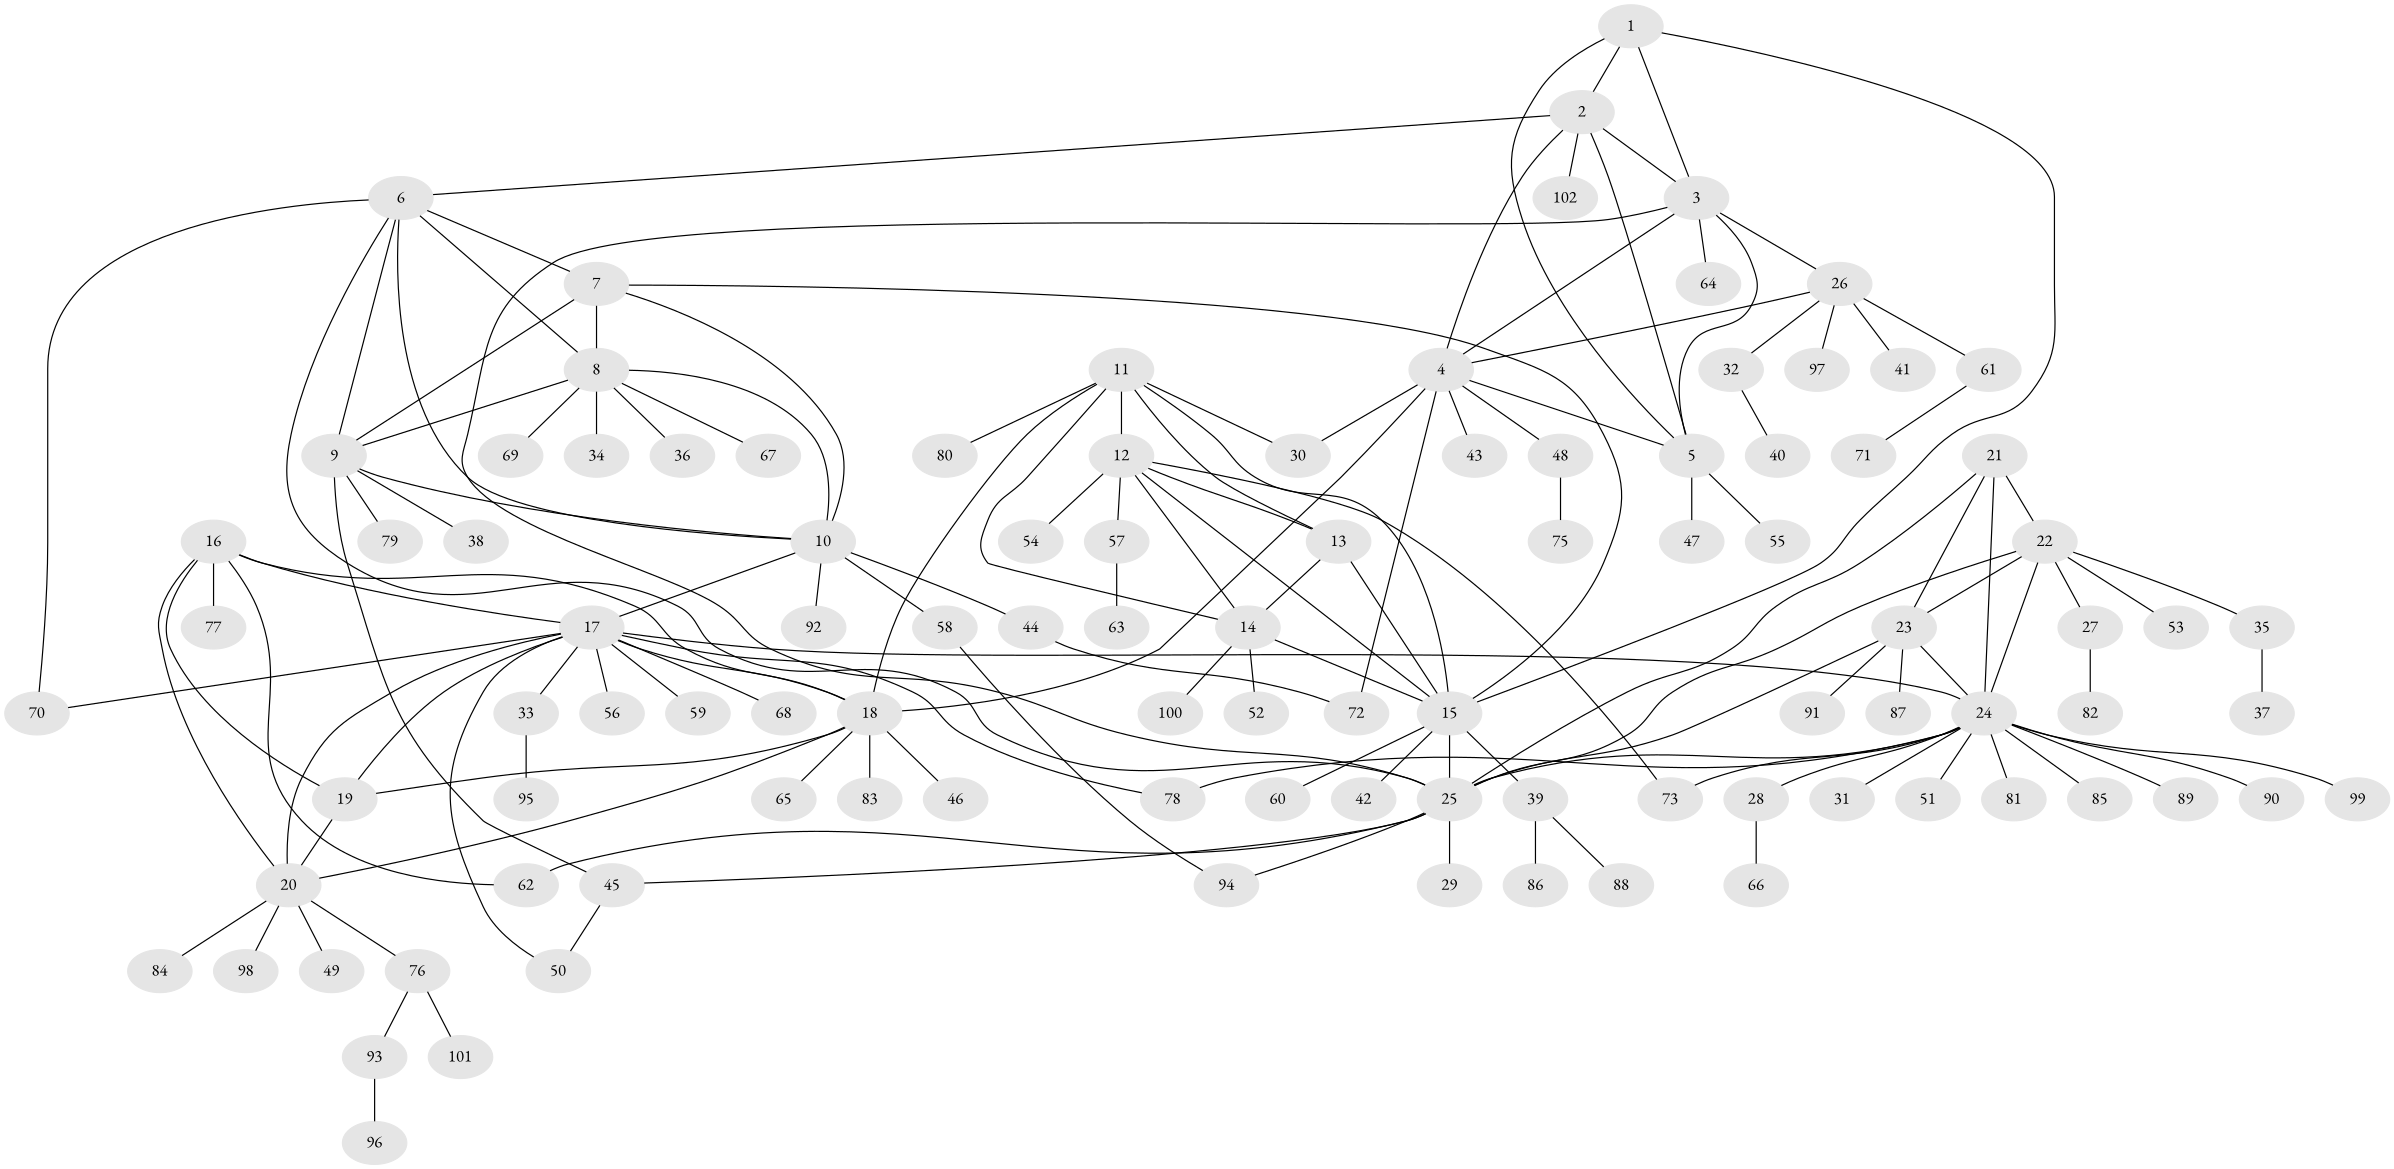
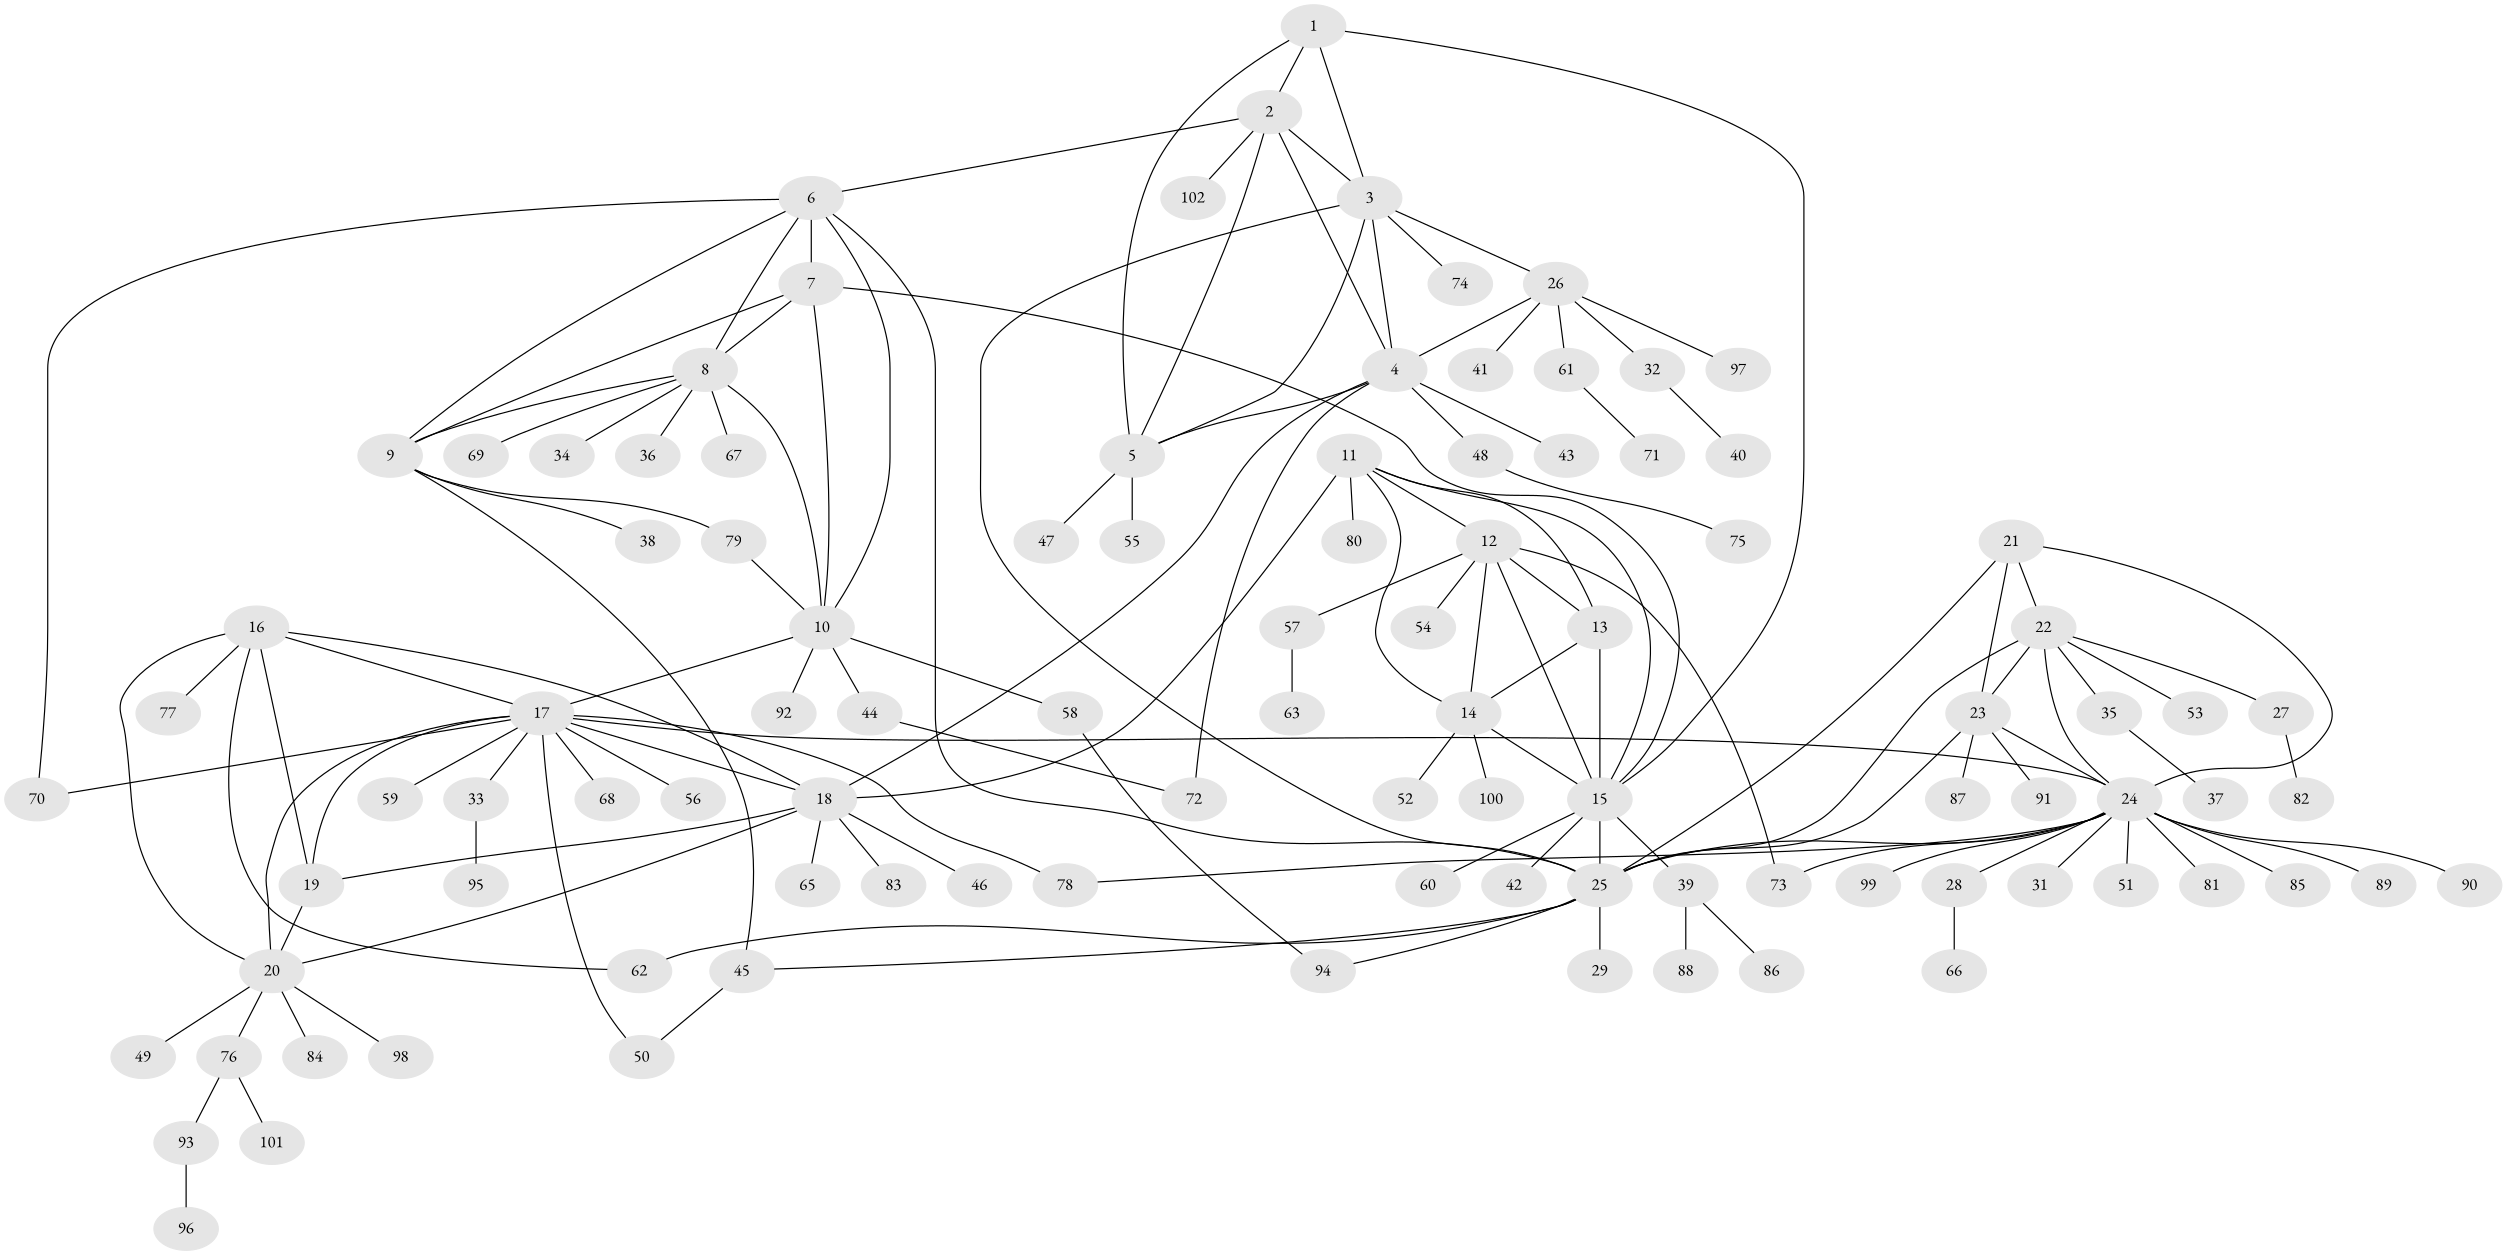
node "64": label "64" -> "74"
node "30": removed
edge "9" -- "10": now "79" -- "10"
